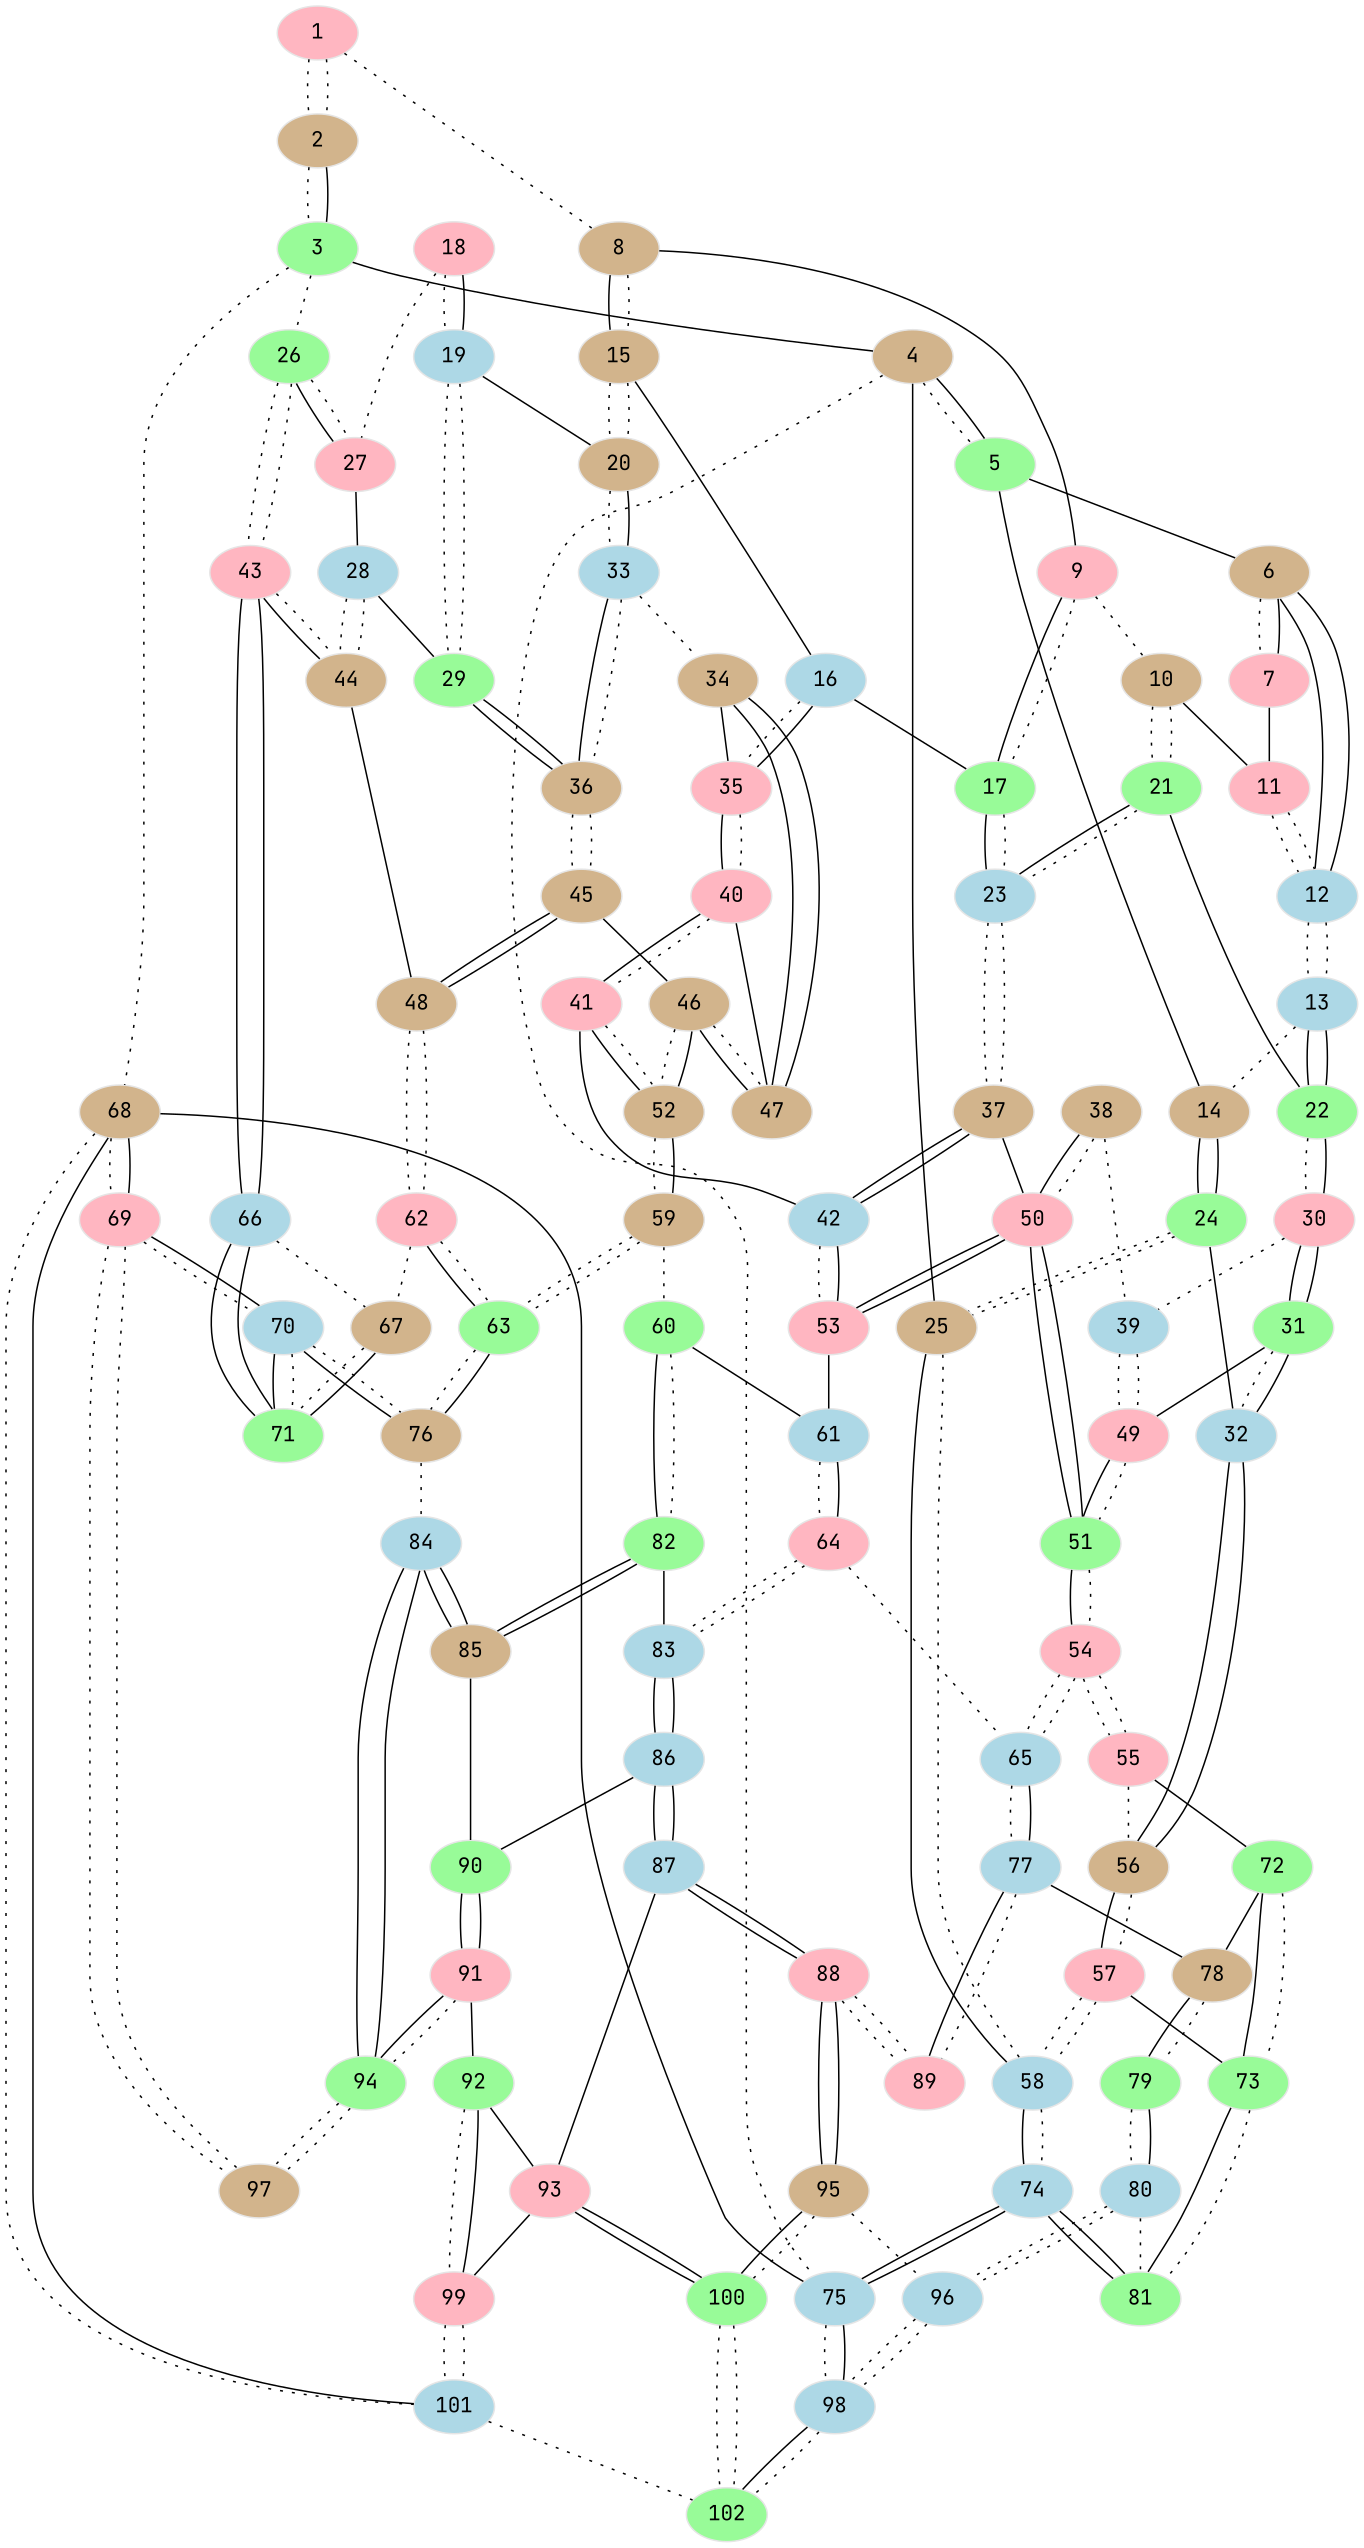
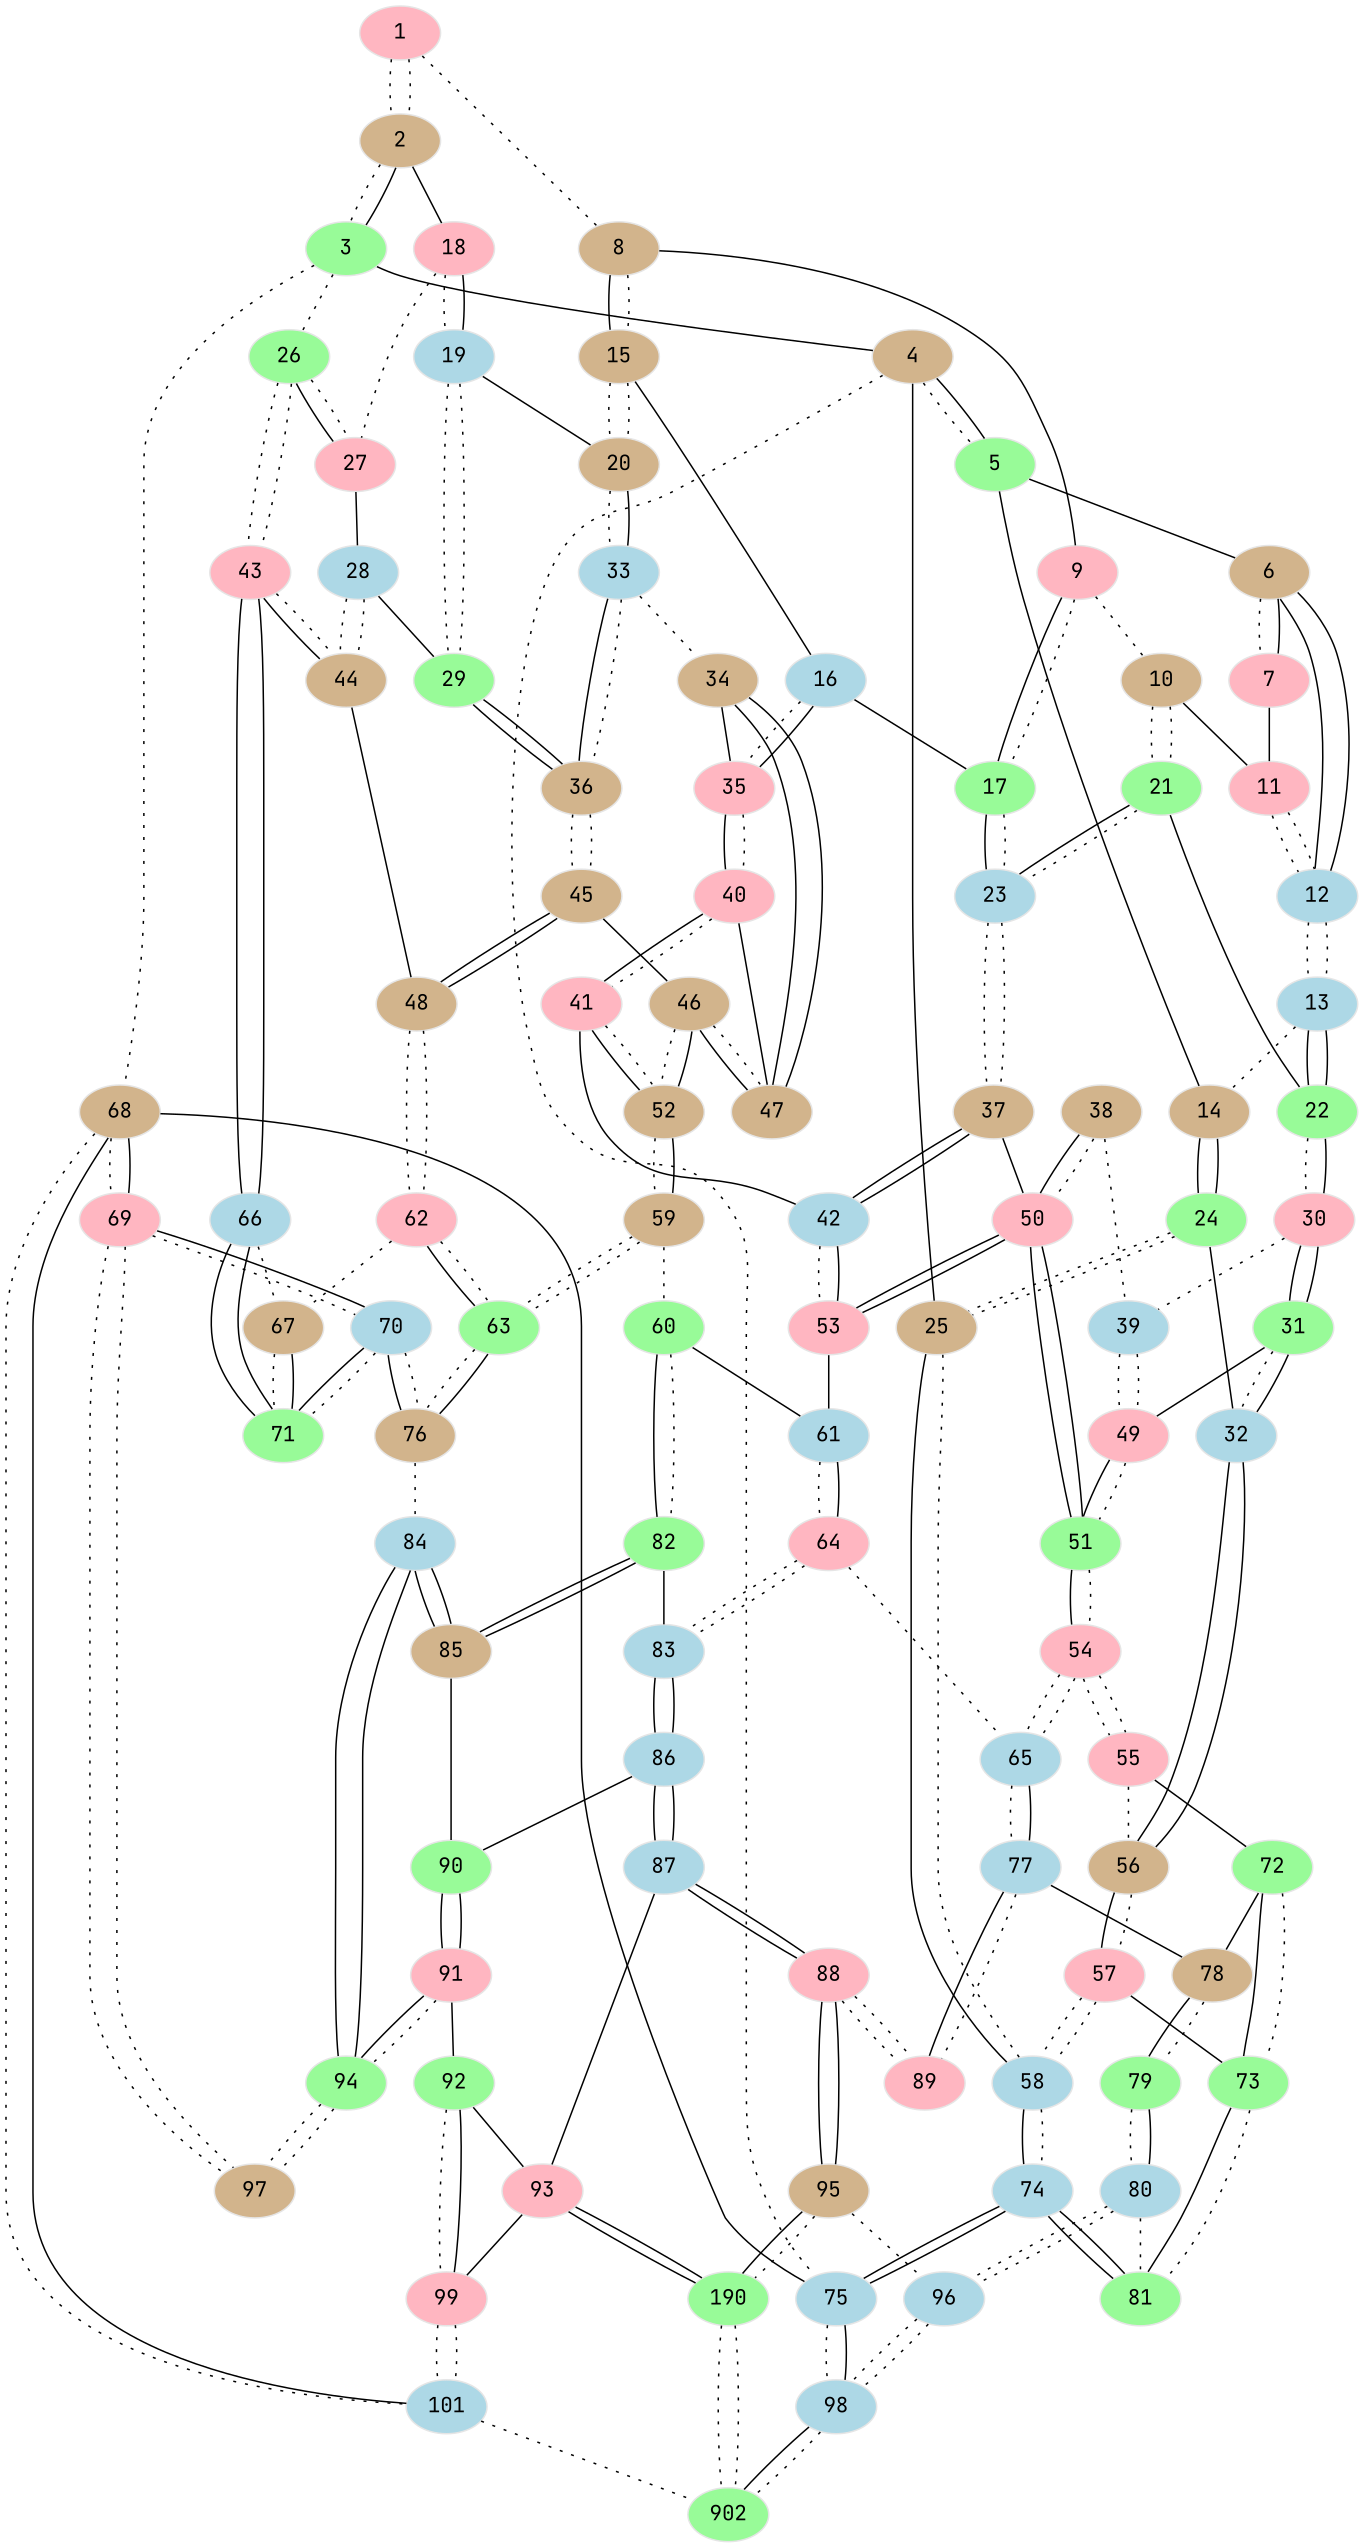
edge "2" -- "18": added
node "100": label "100" -> "190"
node "102": label "102" -> "902"
